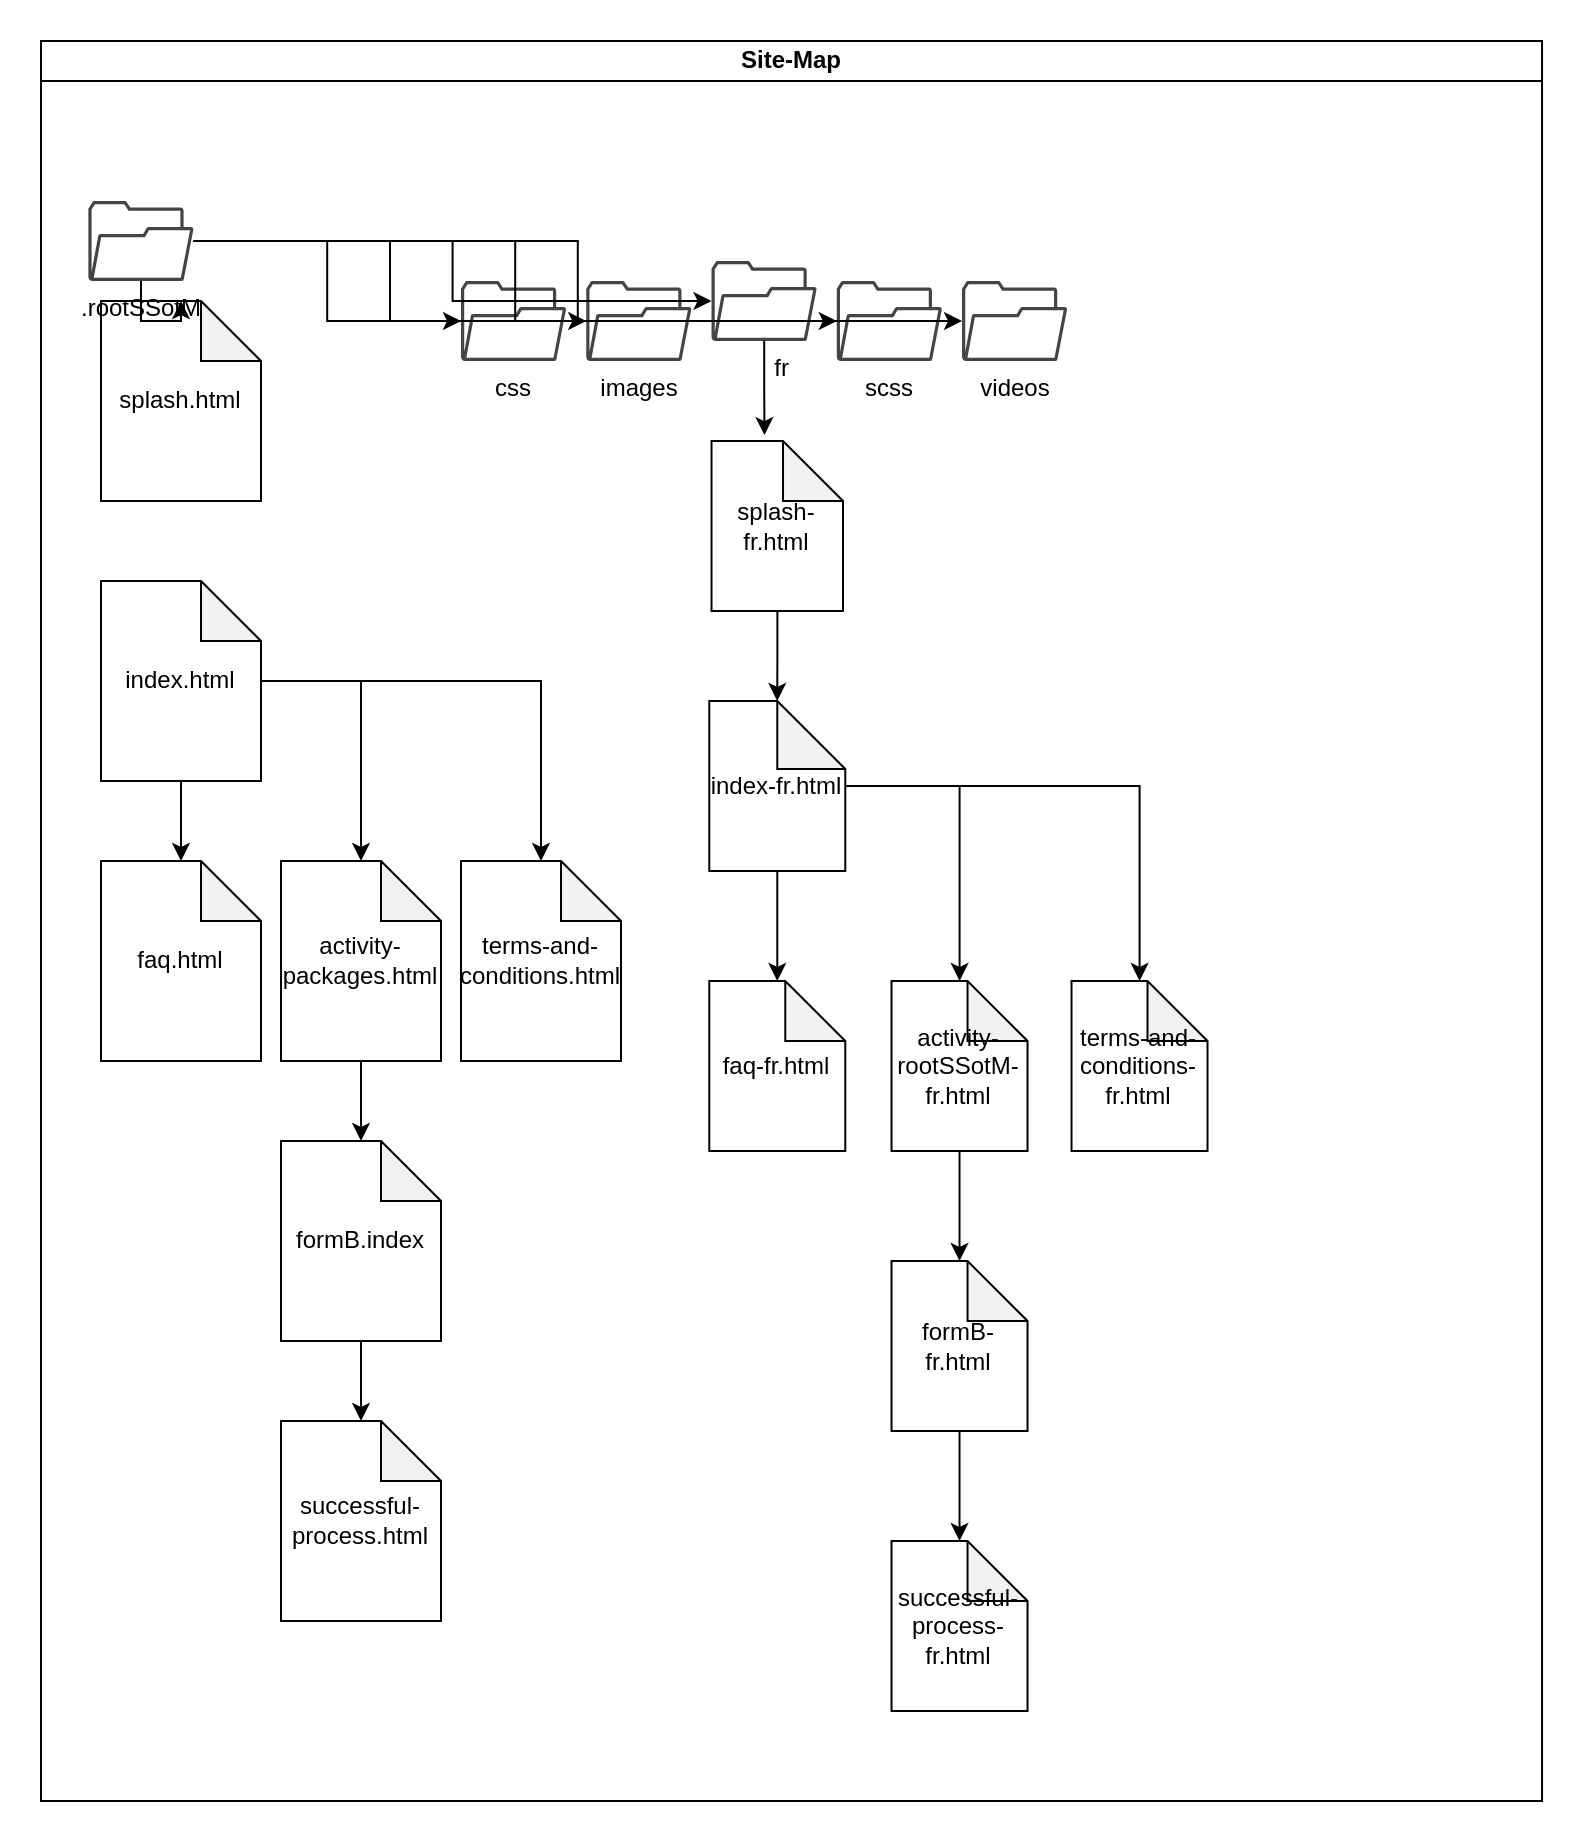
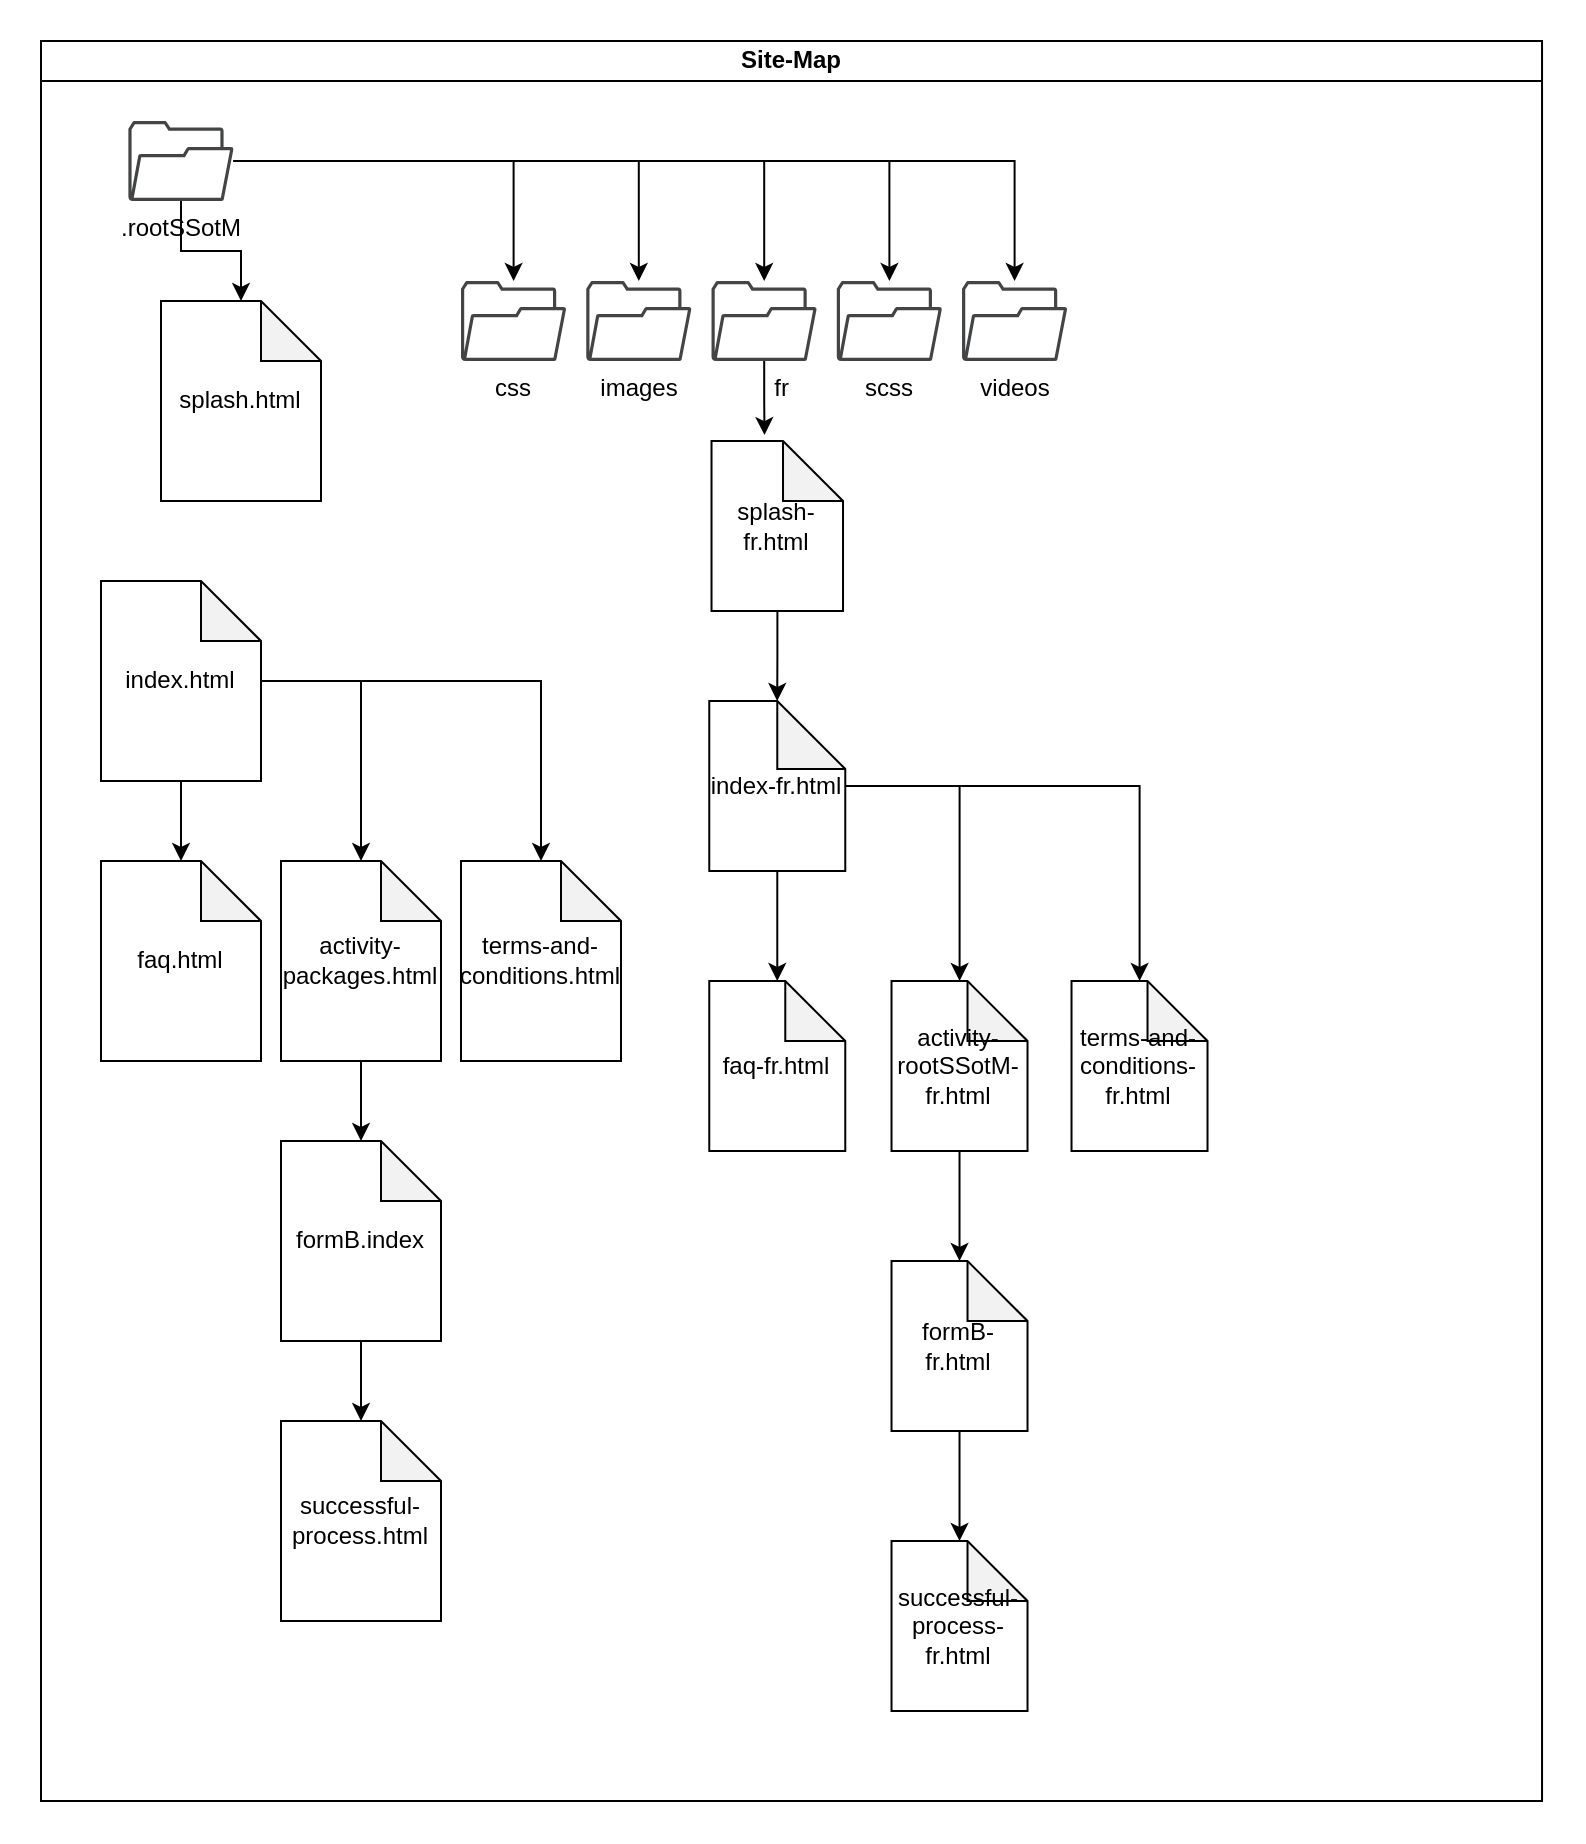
node ".rootSSotM": moved (141, 241) -> (181, 161)
node "fr": moved (764, 301) -> (764, 321)
node "splash.html": moved (181, 401) -> (241, 401)
